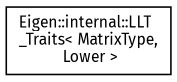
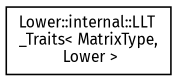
node "Eigen::internal::LLT _Traits< MatrixType, Lower >": label "Eigen::internal::LLT _Traits< MatrixType, Lower >" -> "Lower::internal::LLT _Traits< MatrixType, Lower >"
